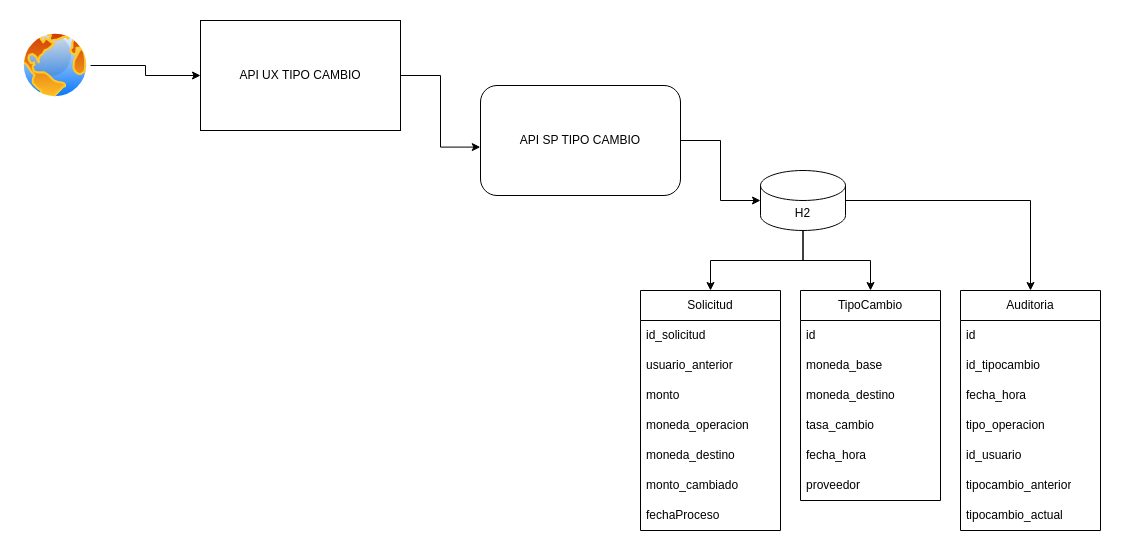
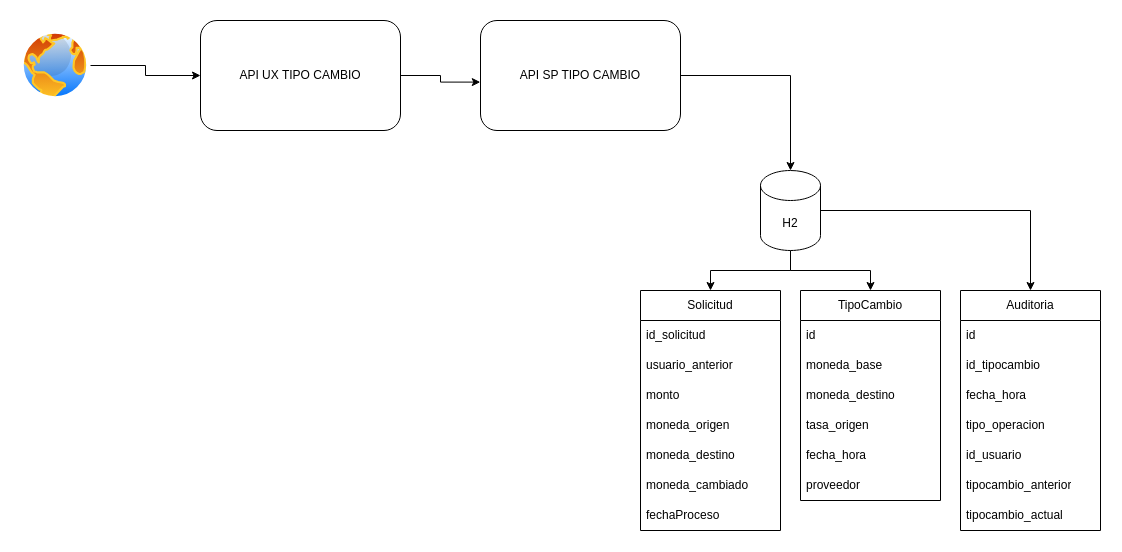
node "API UX TIPO CAMBIO": shape rectangle -> rounded rectangle
node "API SP TIPO CAMBIO": moved (581, 141) -> (581, 76)
node "H2": size 85x60 -> 60x80
node "moneda_operacion": label "moneda_operacion" -> "moneda_origen"
node "tasa_cambio": label "tasa_cambio" -> "tasa_origen"
node "monto_cambiado": label "monto_cambiado" -> "moneda_cambiado"
